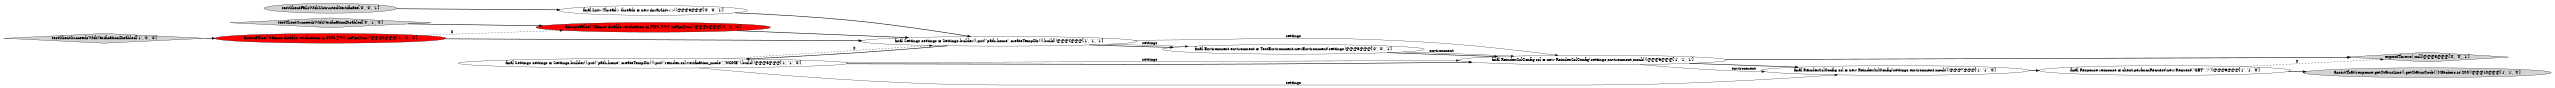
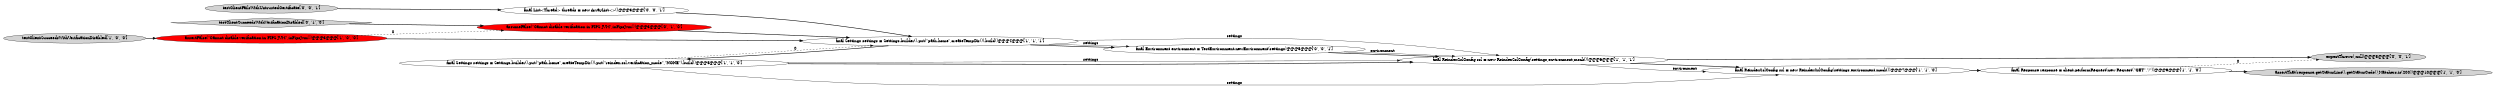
node "testClientSucceedsWithVerificationDisabled['1', '0', '0']": shape diamond -> ellipse
node "expectThrows(,null)@@@8@@@['0', '0', '1']": shape diamond -> ellipse
